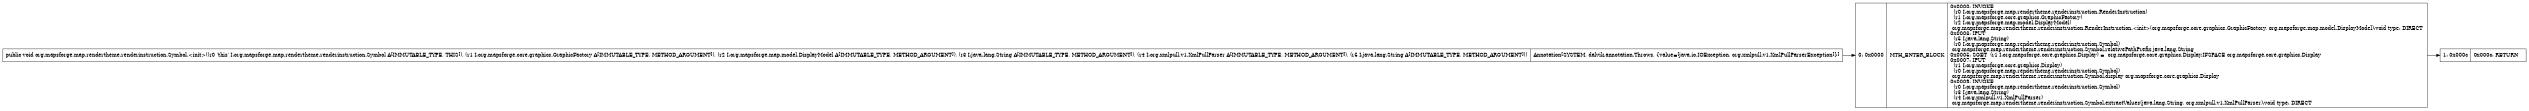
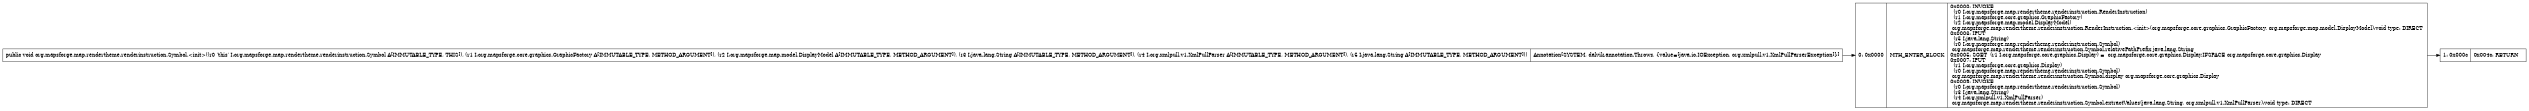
node "1: 0x000c": text "0x000c: RETURN" -> "0x004c: RETURN"
